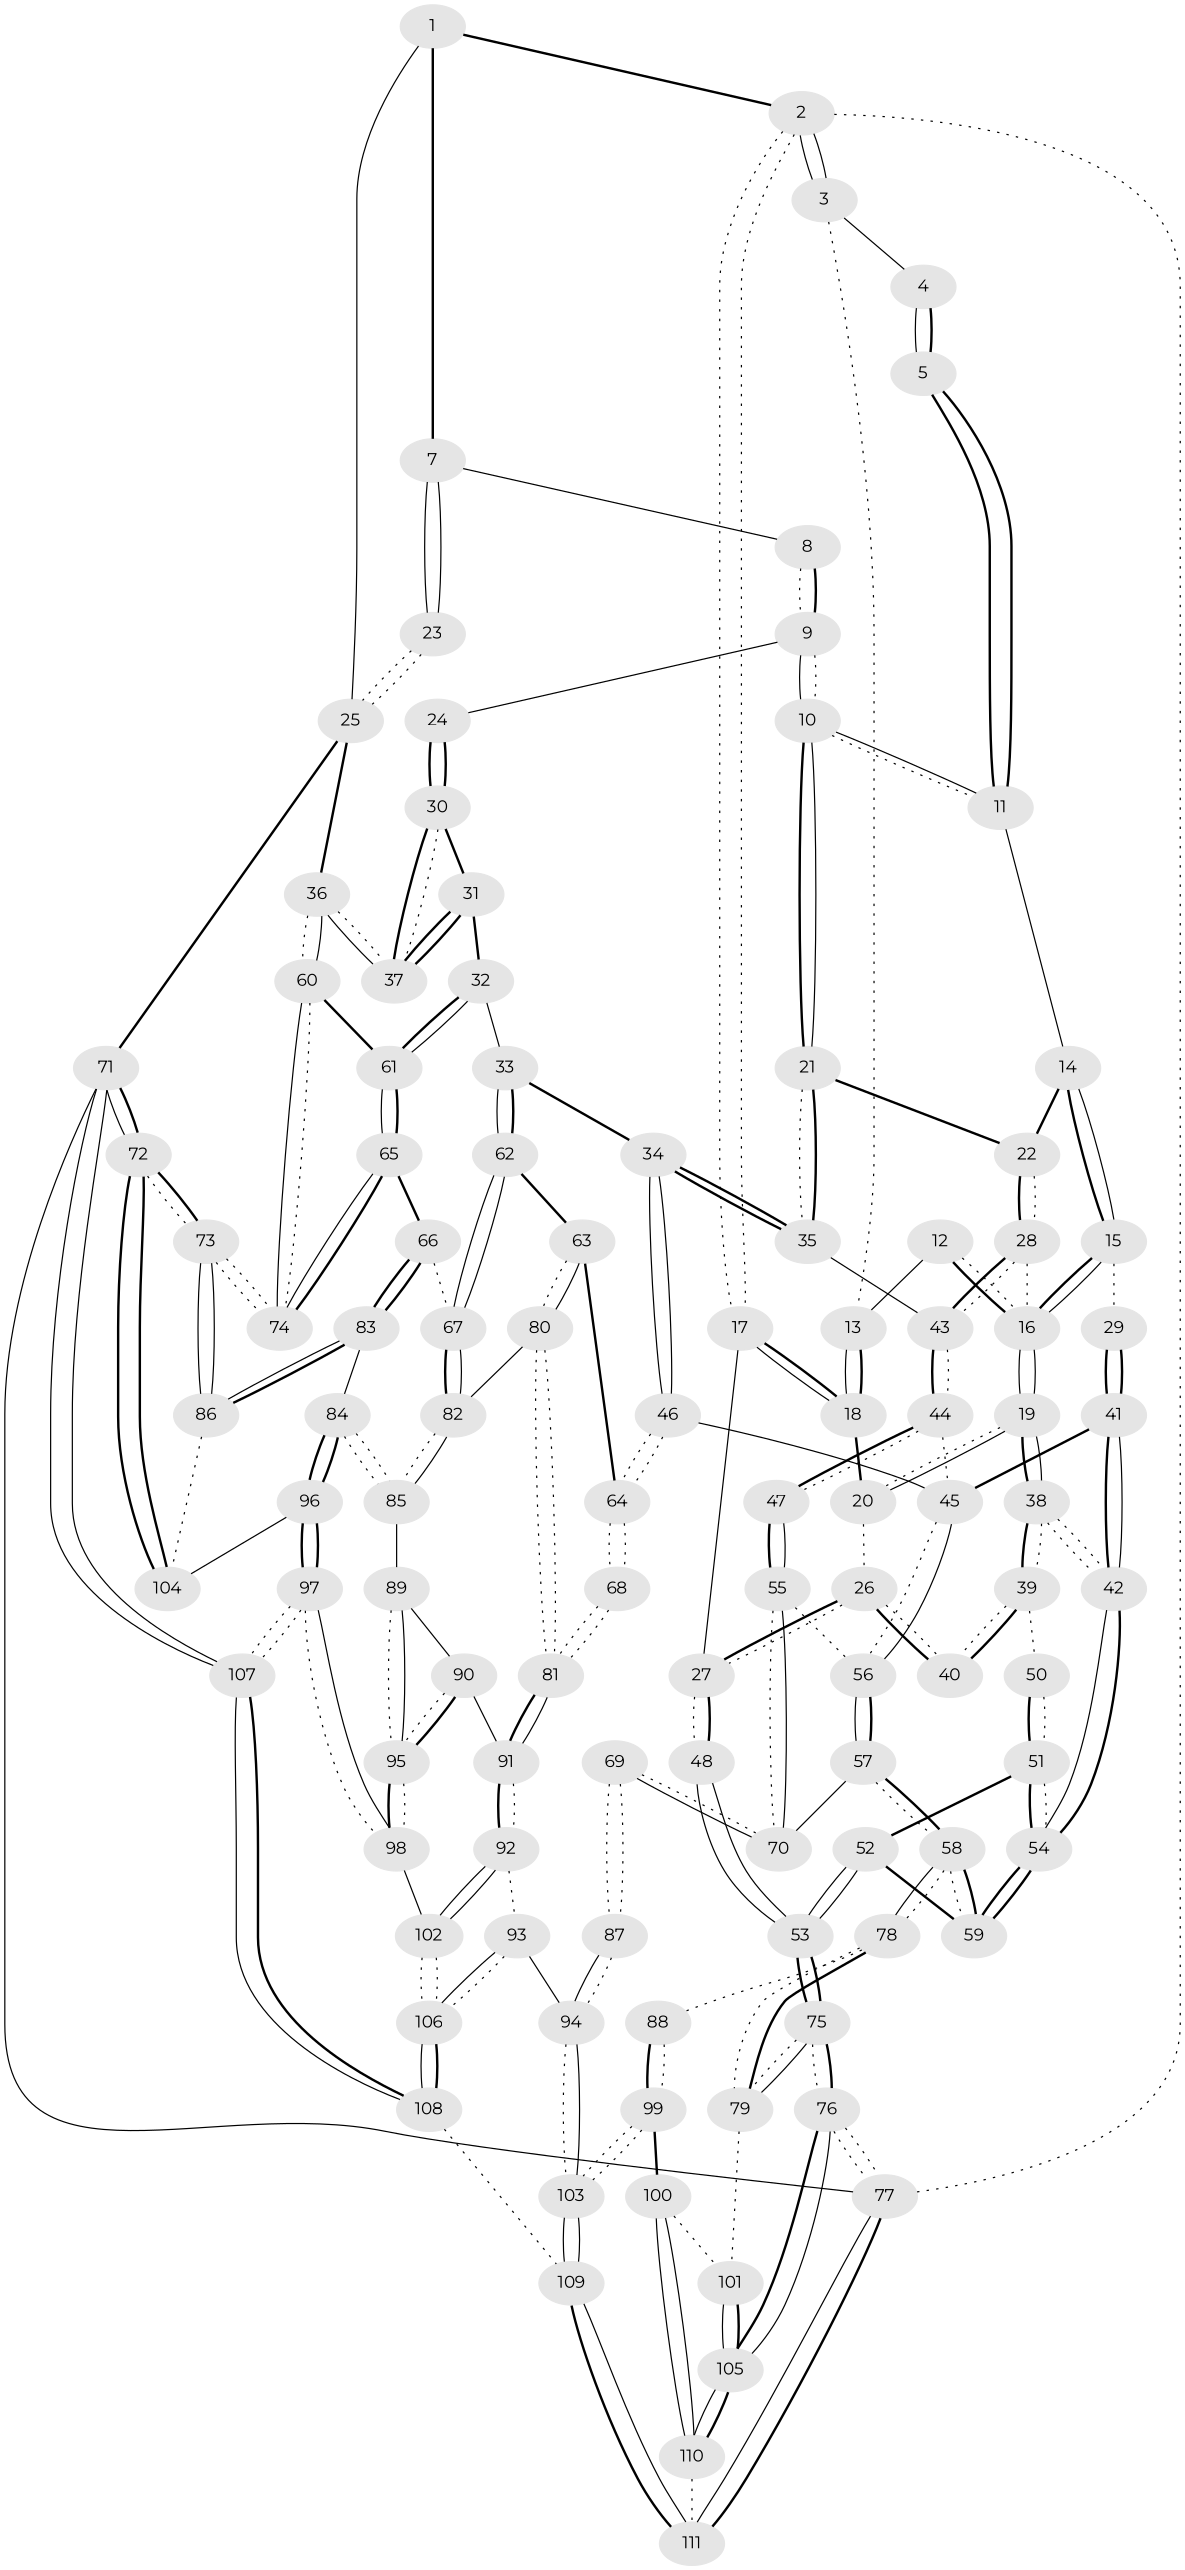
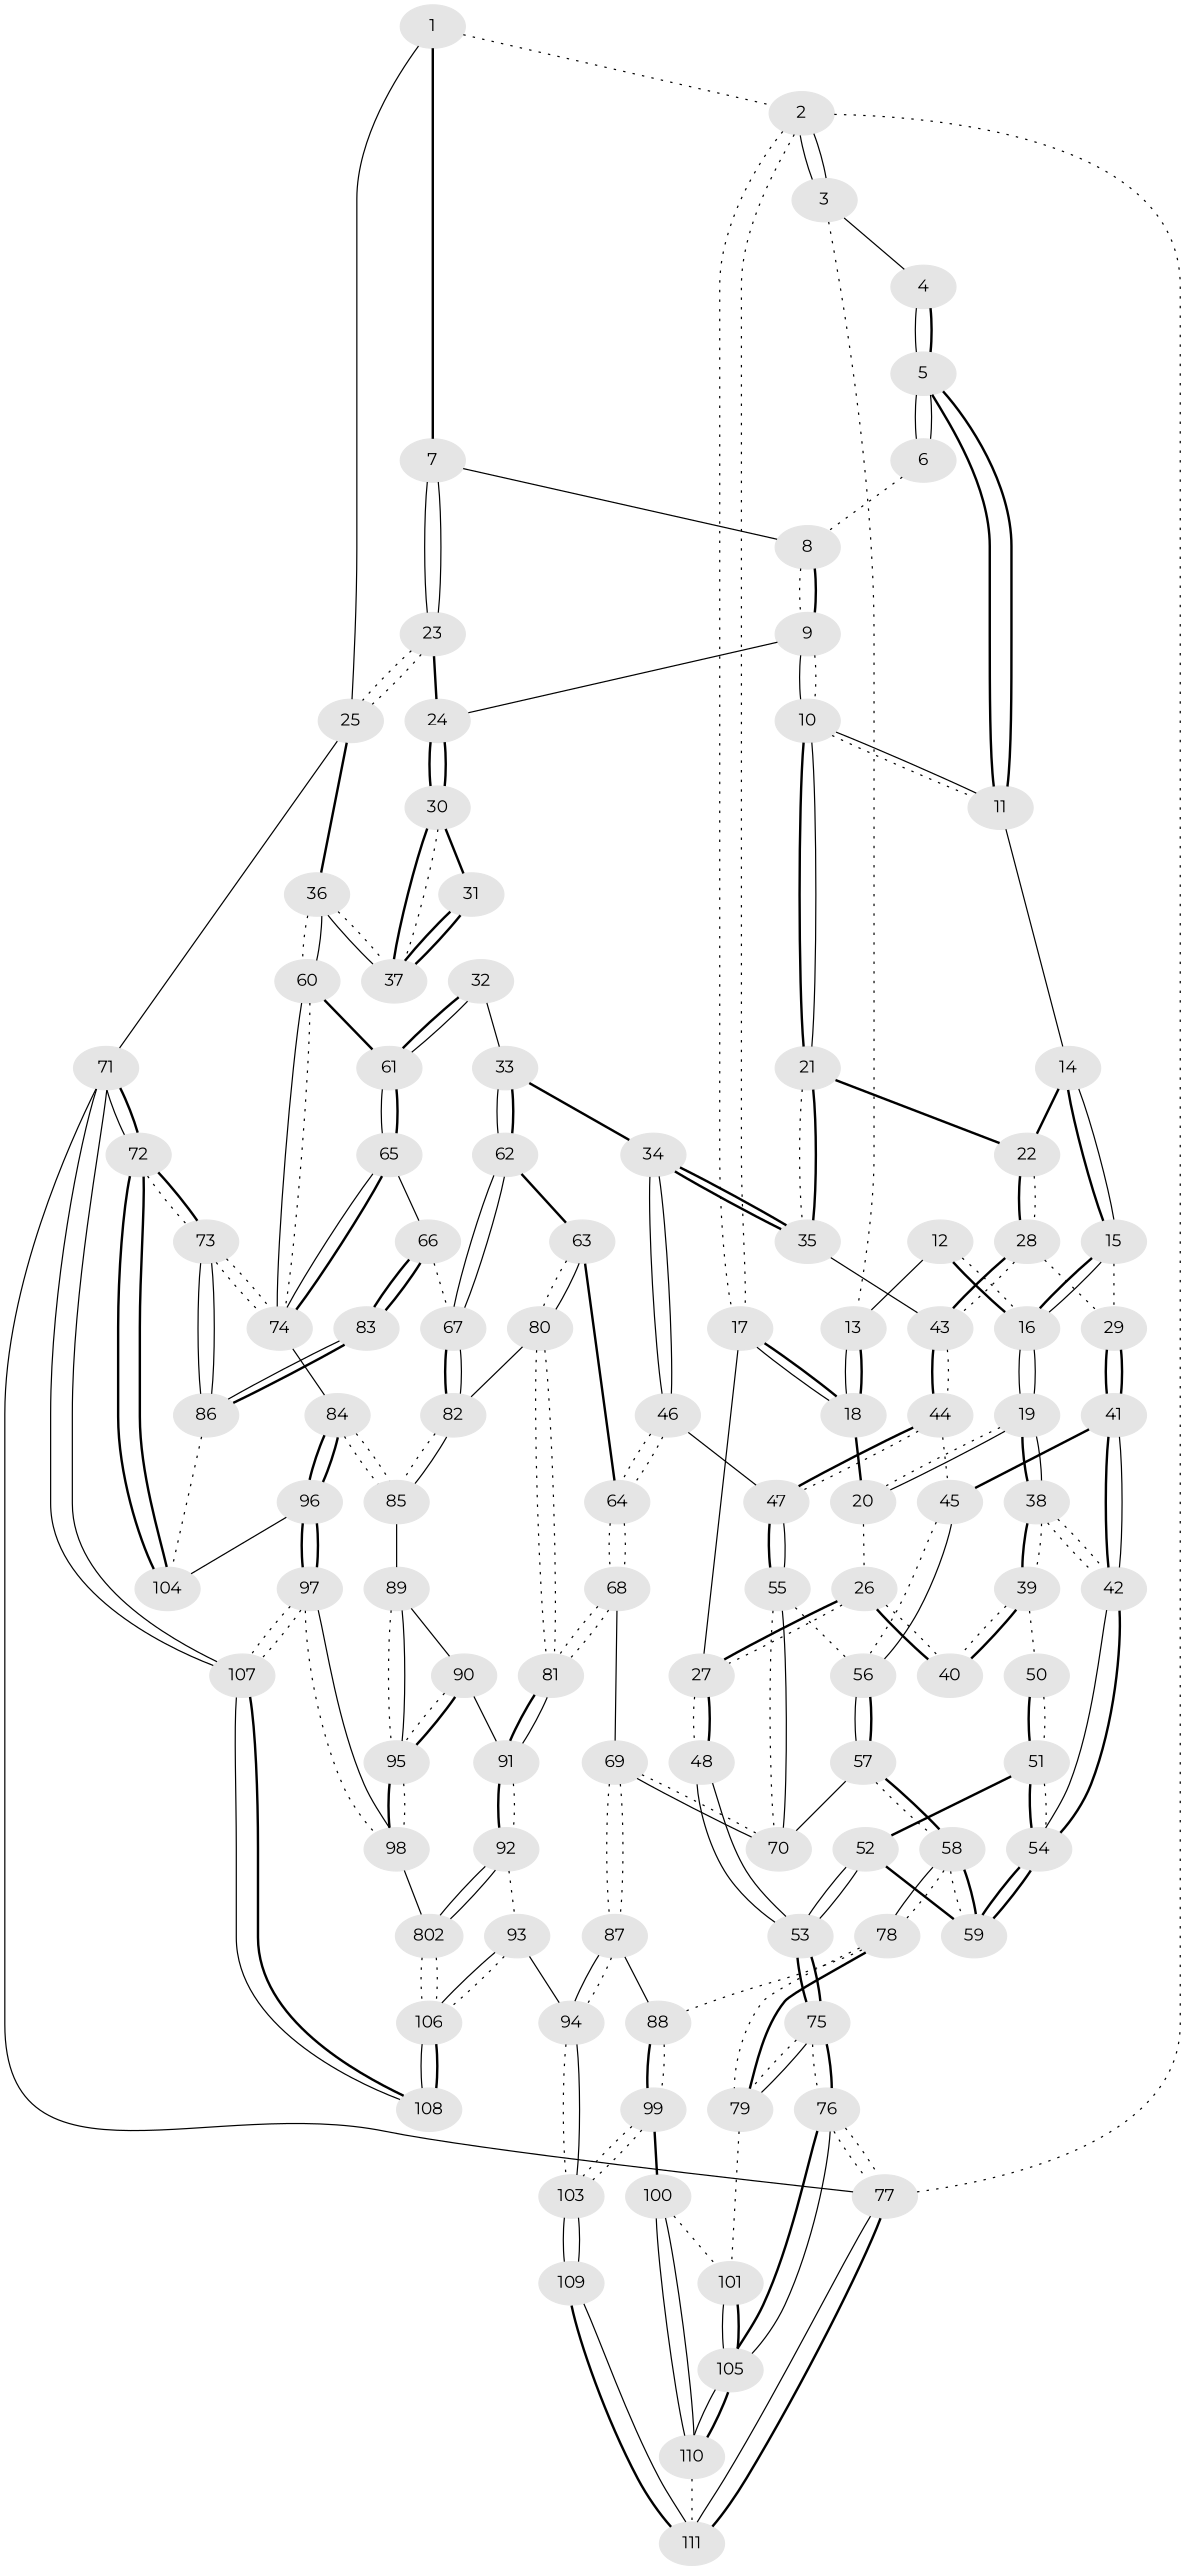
edge "1" -- "2": style bold -> dotted
node "6": added
edge "23" -- "24": added
edge "25" -- "71": style bold -> solid
edge "31" -- "32": removed
edge "65" -- "66": style bold -> solid
edge "28" -- "16": now "28" -- "29"
edge "83" -- "84": now "74" -- "84"
edge "46" -- "45": now "46" -- "47"
edge "68" -- "69": added
node "102": label "102" -> "802"
edge "87" -- "88": added
edge "108" -- "109": removed
